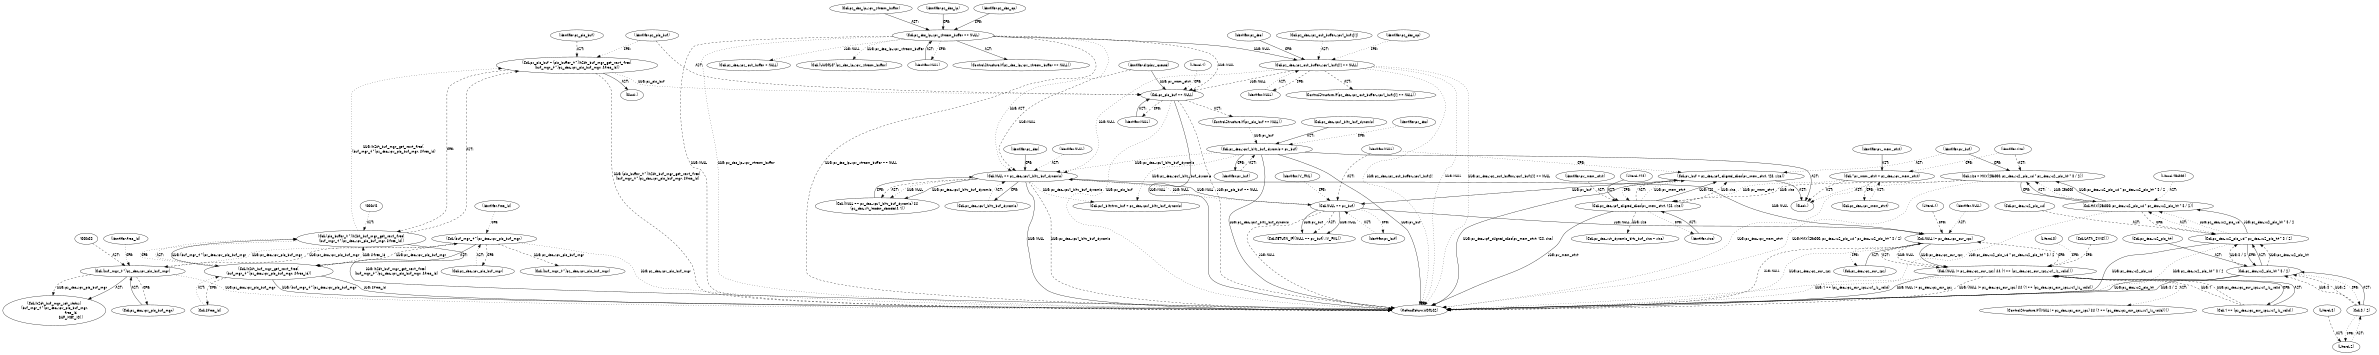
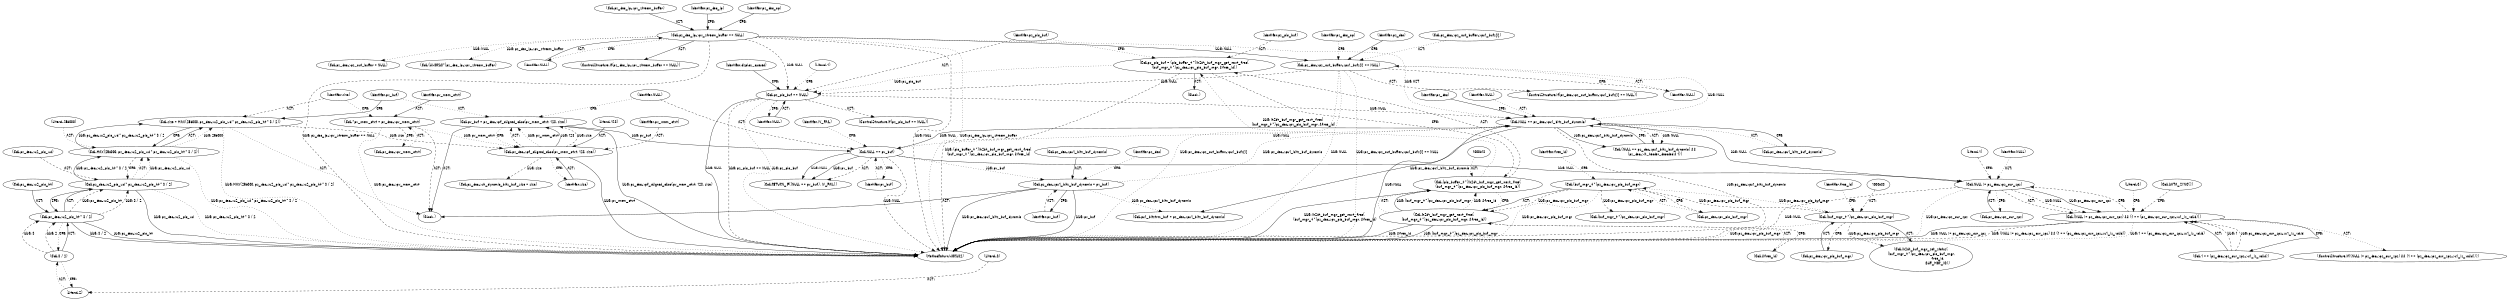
edge "(Identifier,display_queued)" -> "(Call,ps_pic_buf == NULL)": label "DDG: pv_mem_ctxt" -> "CFG: "
edge "(Identifier,display_queued)" -> "(Call,NULL == ps_dec->pu1_bits_buf_dynamic)": now "(Call,ps_pic_buf == NULL)" -> "(Call,NULL == ps_dec->pu1_bits_buf_dynamic)"
edge "(ControlStructure,if(ps_pic_buf == NULL))" -> "(Call,ps_dec->pu1_bits_buf_dynamic = pv_buf)": now "(Call,NULL == pv_buf)" -> "(Call,ps_dec->pu1_bits_buf_dynamic = pv_buf)"
edge "(Call,NULL == ps_dec->pu1_bits_buf_dynamic)" -> "(Call,pu1_bitstrm_buf = ps_dec->pu1_bits_buf_dynamic)": style dotted -> solid
